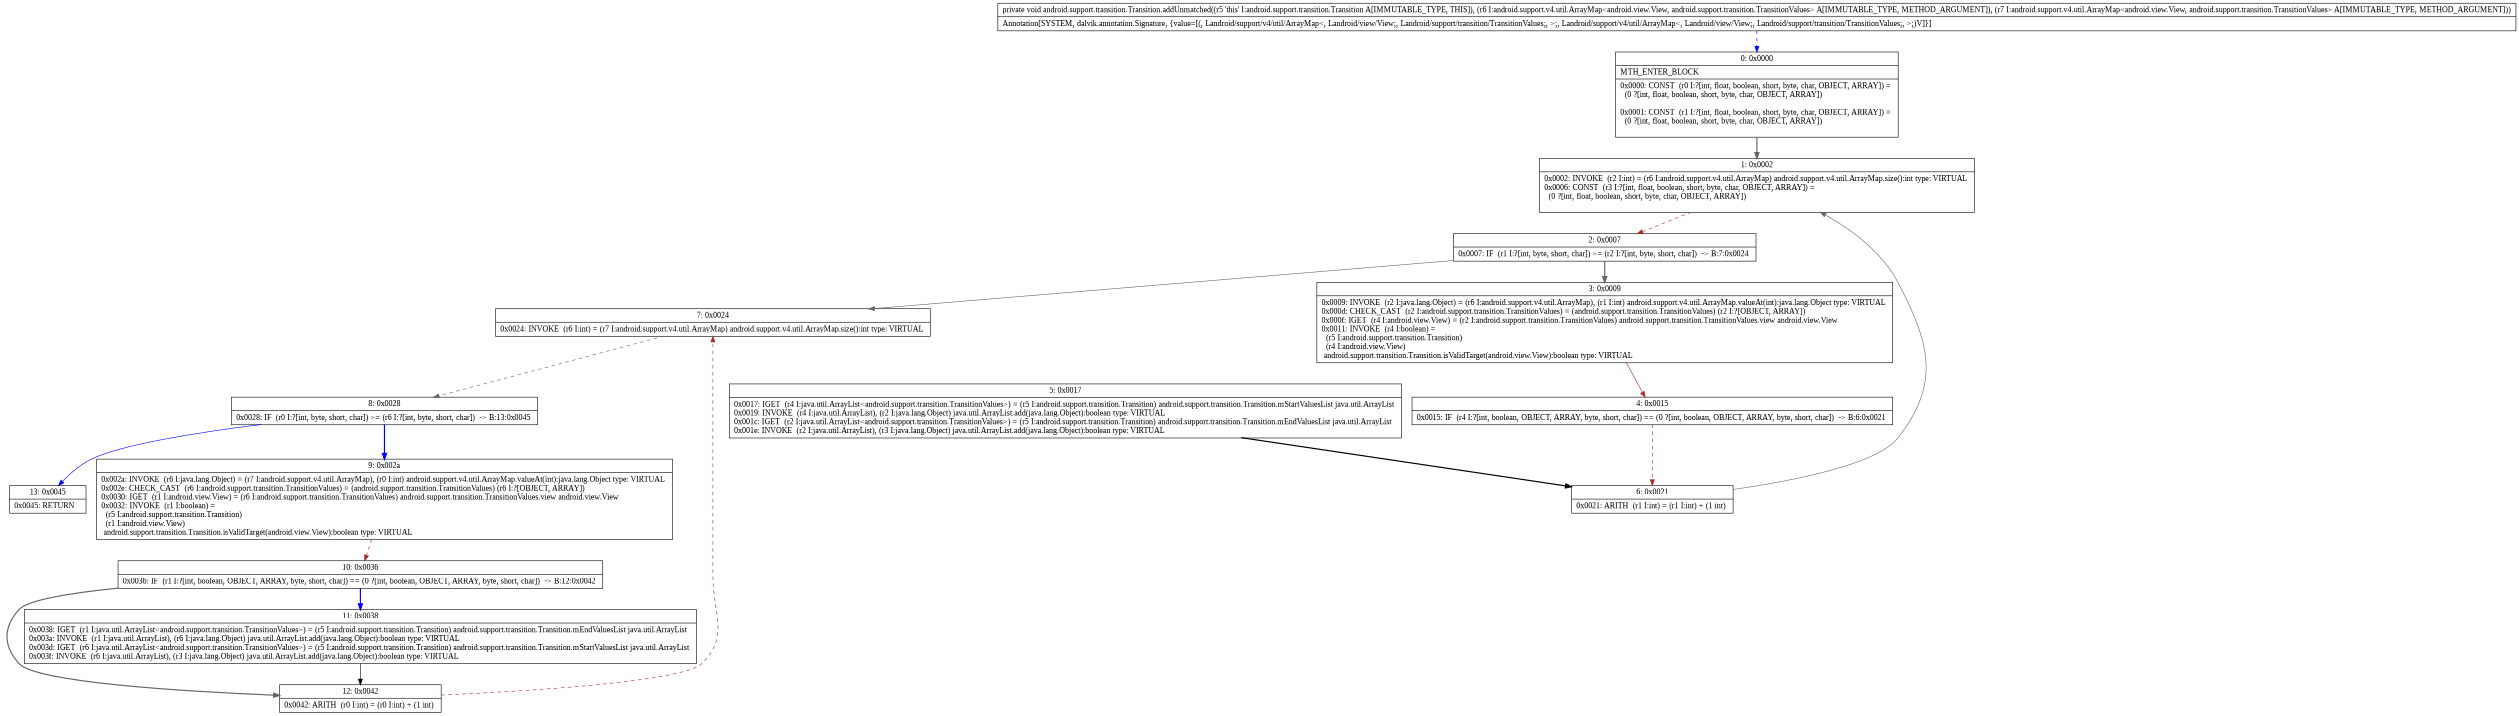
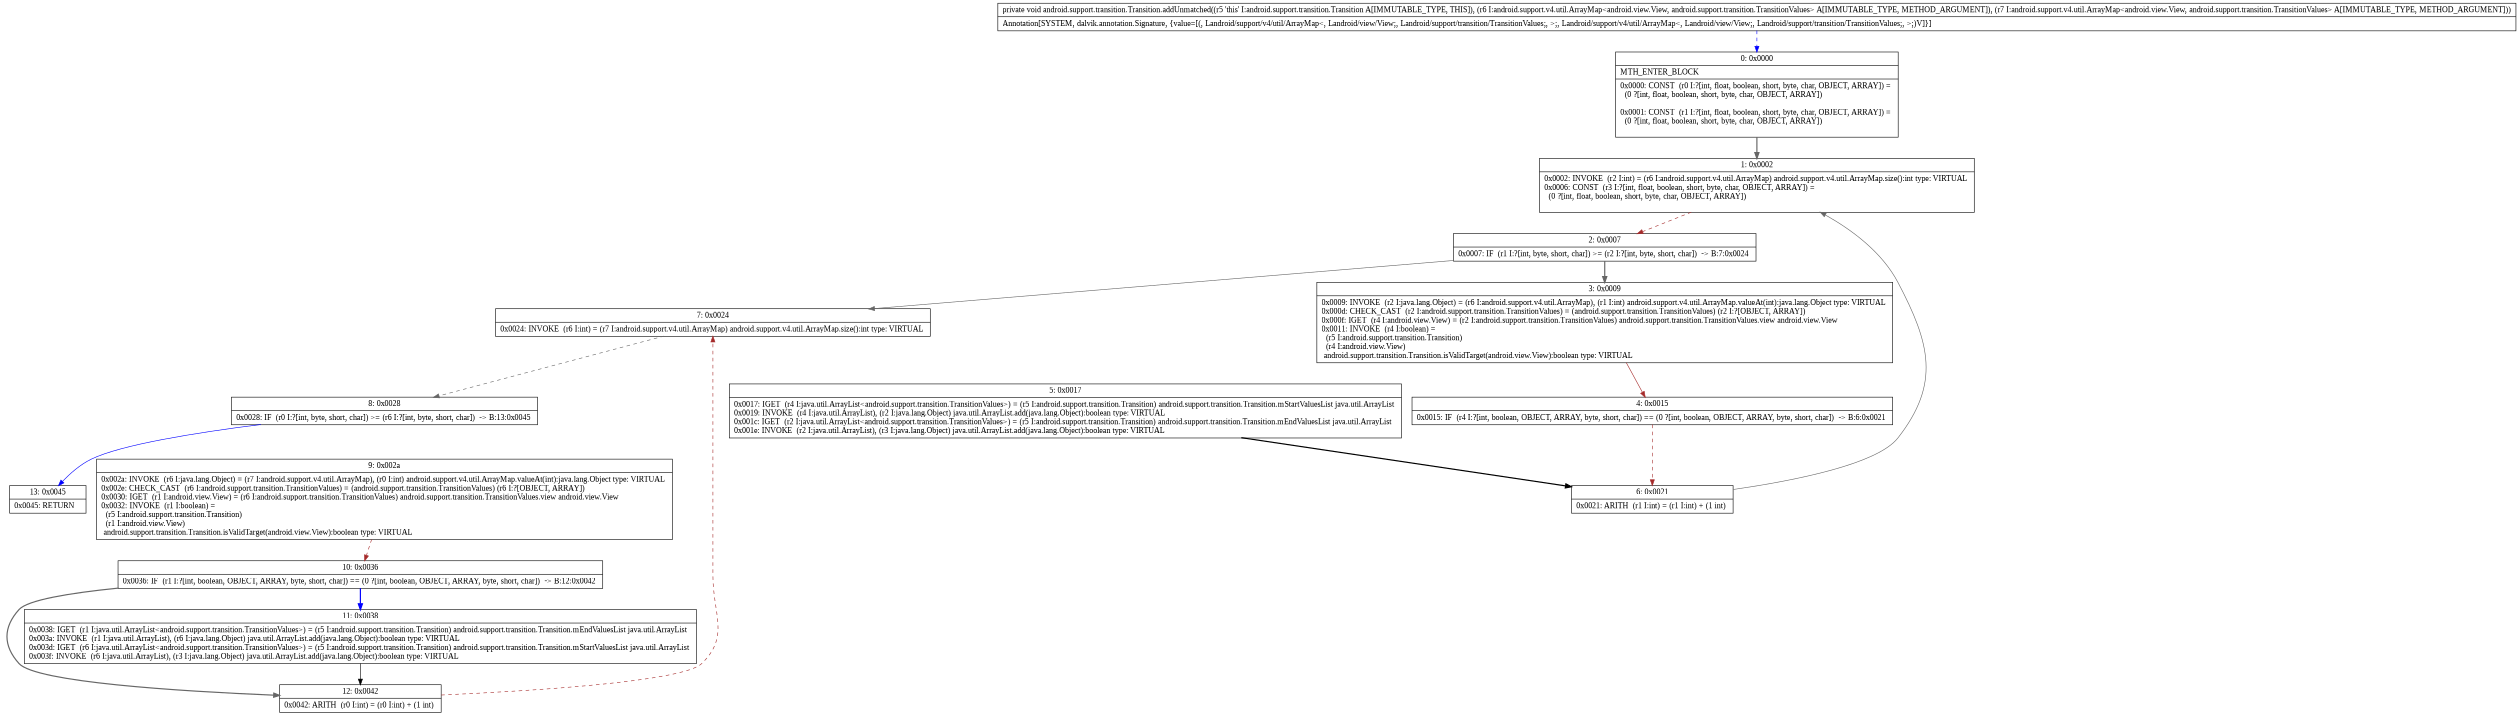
edge "8: 0x0028" -> "9: 0x002a": removed
